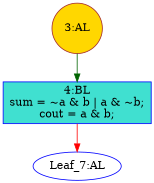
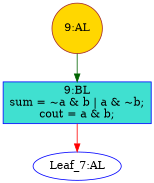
node "3:AL": label "3:AL" -> "9:AL"
node "4:BL sum = ~a & b | a & ~b; cout = a & b;": label "4:BL sum = ~a & b | a & ~b; cout = a & b;" -> "9:BL sum = ~a & b | a & ~b; cout = a & b;"
